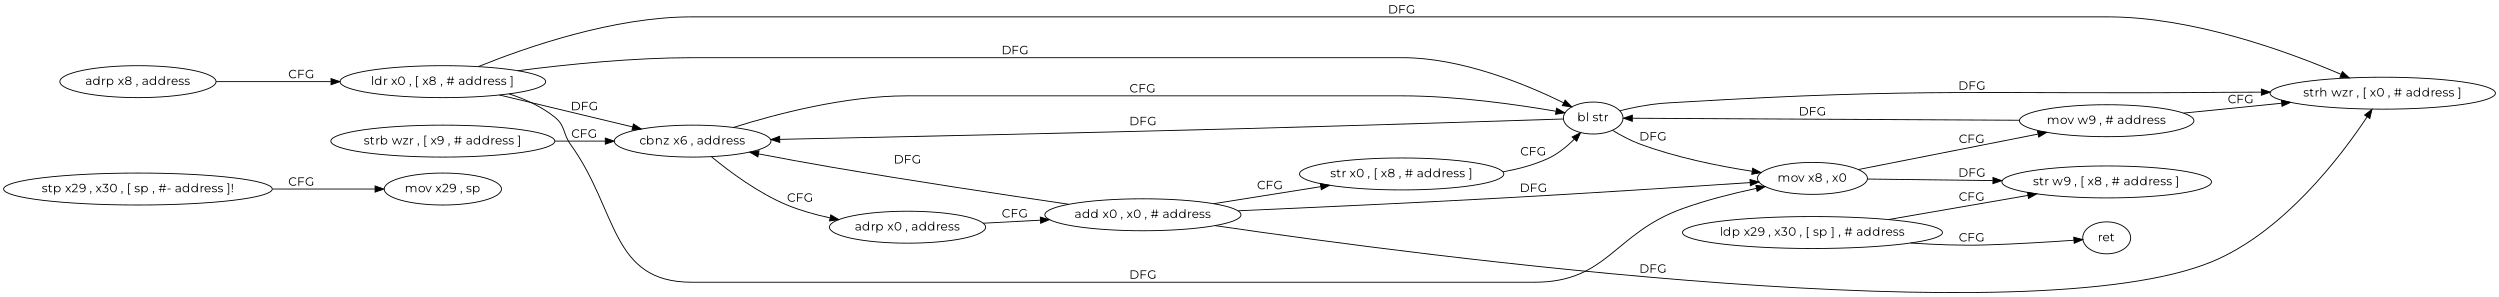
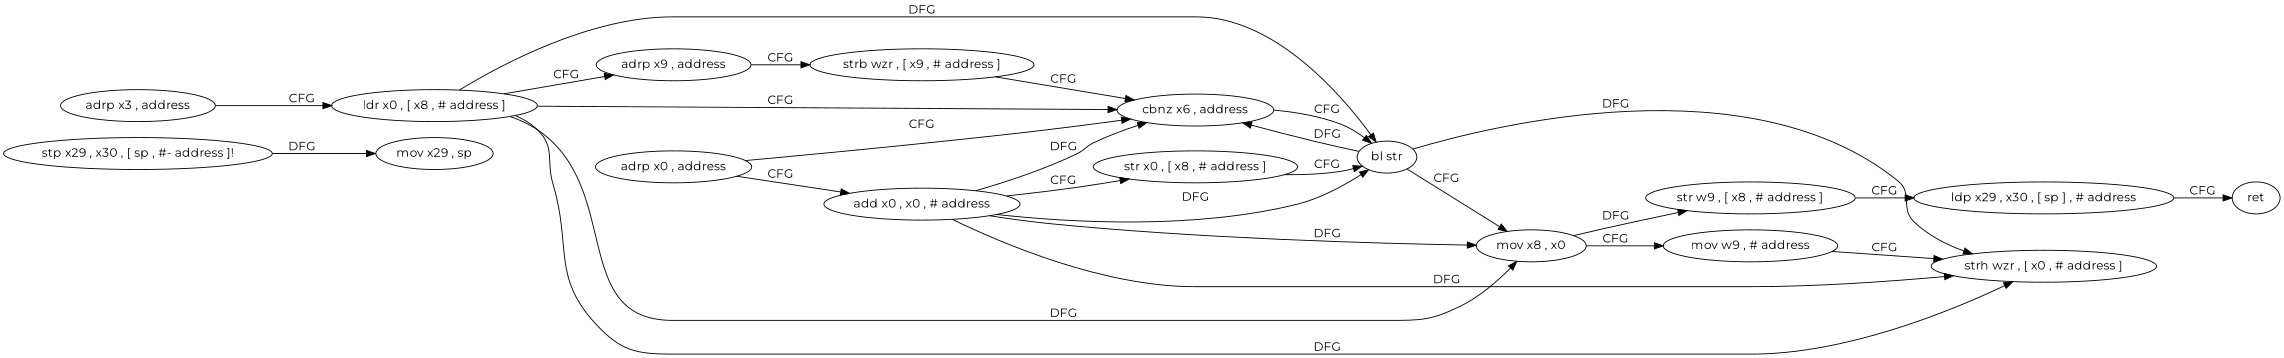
node "adrp x9 , address": added
node "adrp x8 , address": label "adrp x8 , address" -> "adrp x3 , address"
edge "ldr x0 , [ x8 , # address ]" -> "cbnz x6 , address": label "DFG" -> "CFG"
edge "mov w9 , # address" -> "bl str": now "add x0 , x0 , # address" -> "bl str"
edge "bl str" -> "mov x8 , x0": label "DFG" -> "CFG"
edge "stp x29 , x30 , [ sp , #- address ]!" -> "mov x29 , sp": label "CFG" -> "DFG"
edge "cbnz x6 , address" -> "adrp x0 , address": reversed
edge "ldp x29 , x30 , [ sp ] , # address" -> "str w9 , [ x8 , # address ]": reversed
